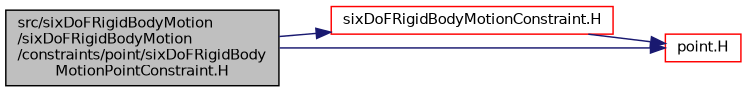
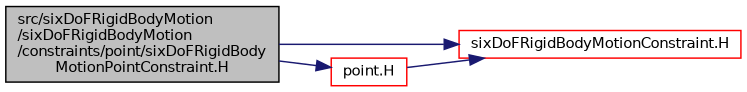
edge "sixDoFRigidBodyMotionConstraint.H" -> "point.H": reversed
